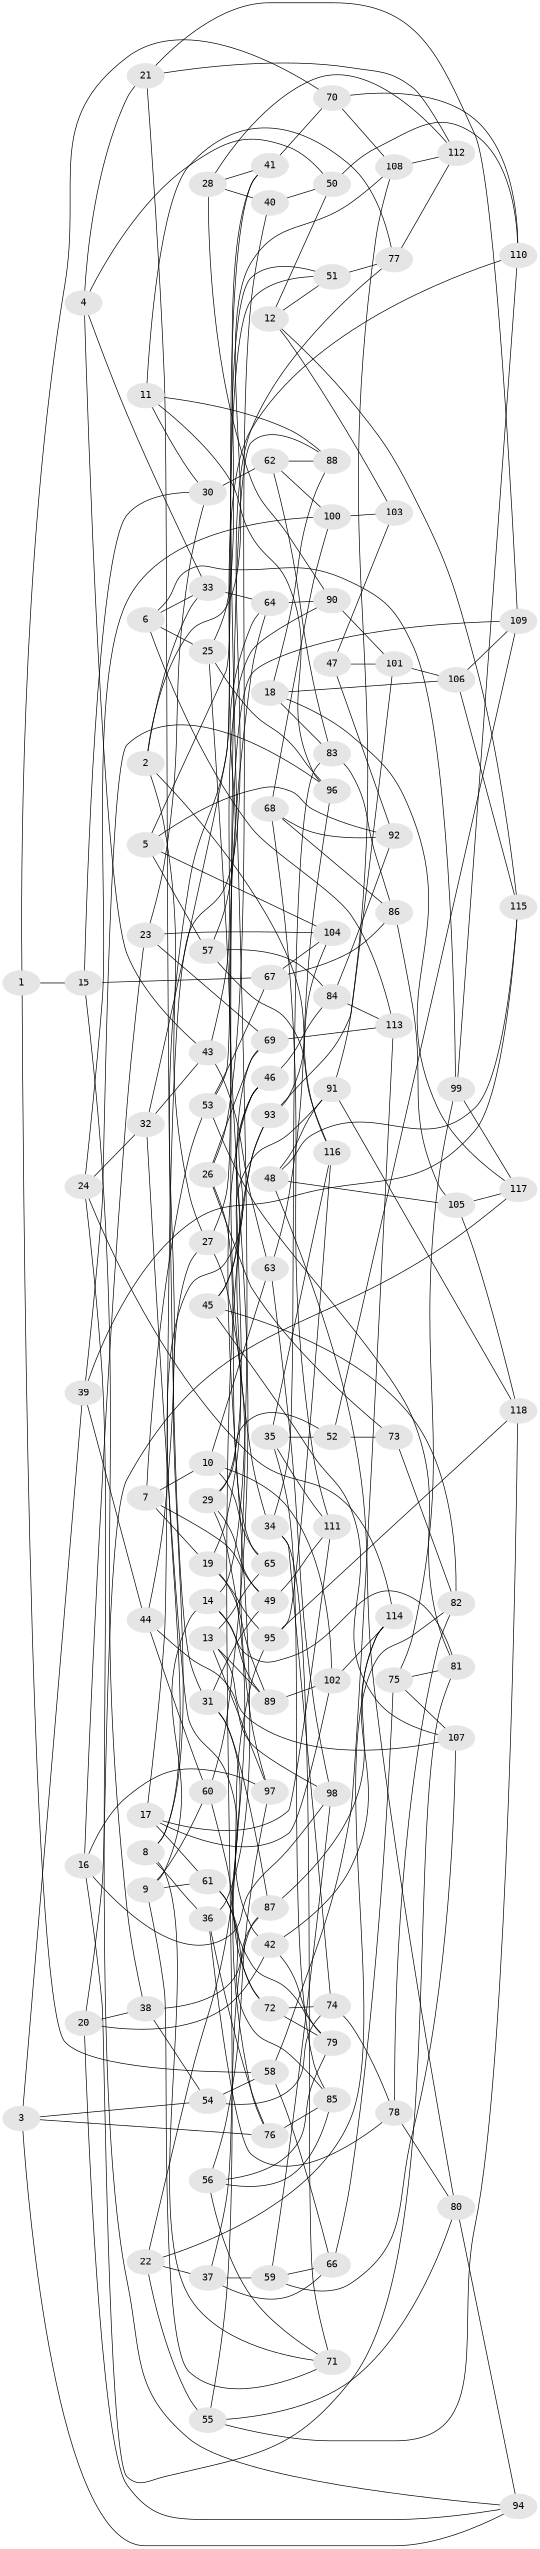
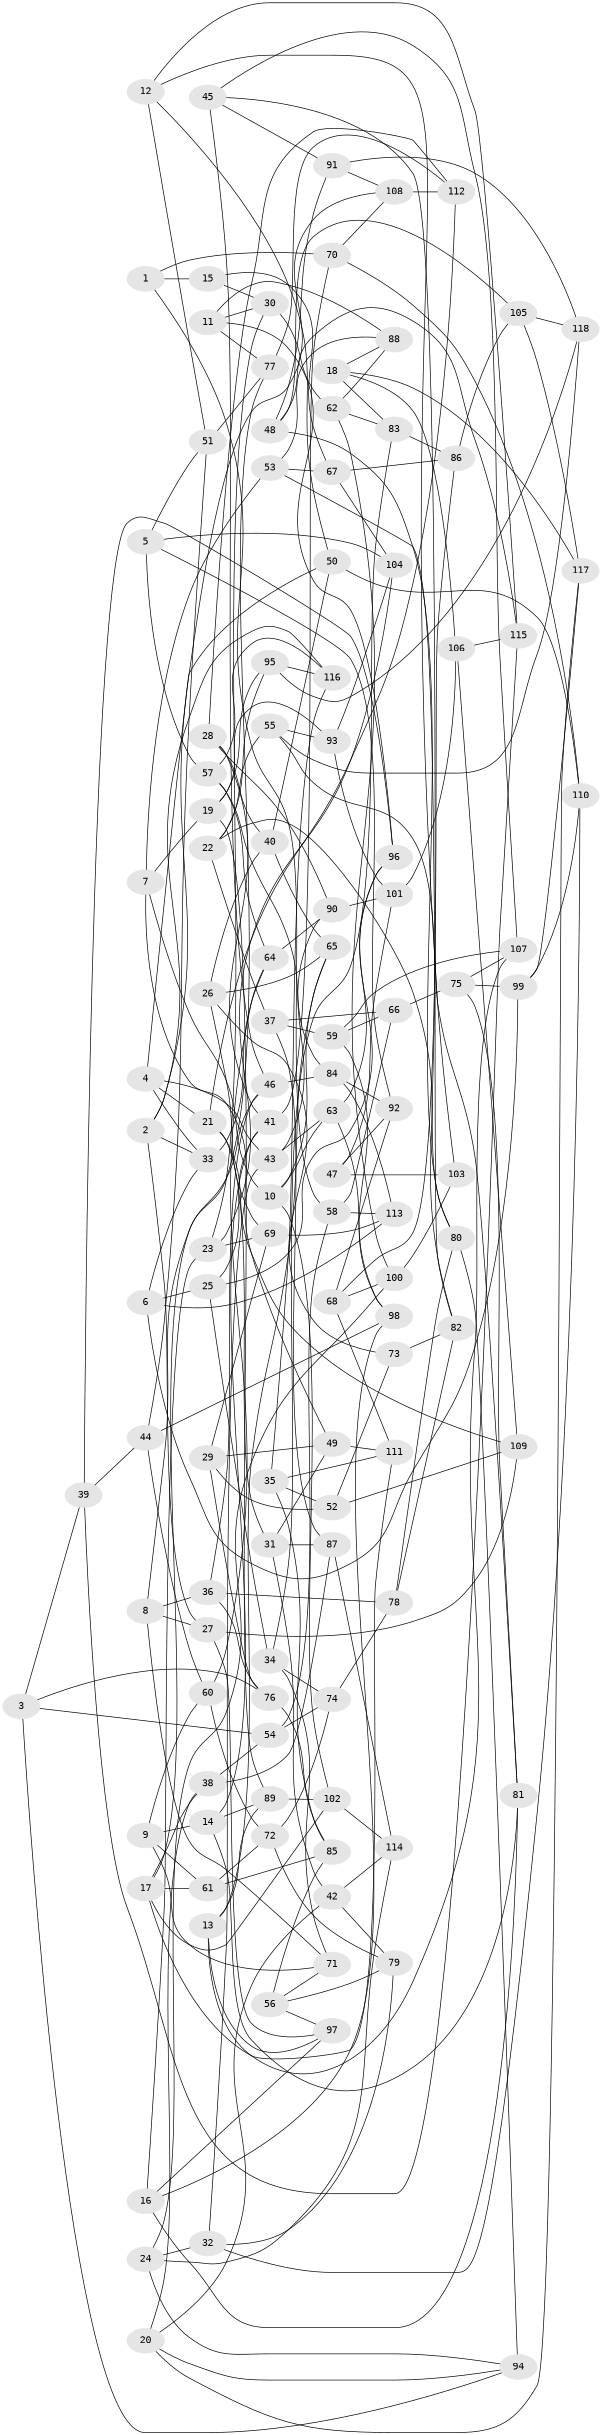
edge "40" -- "65": added
edge "15" -- "38": now "17" -- "38"
